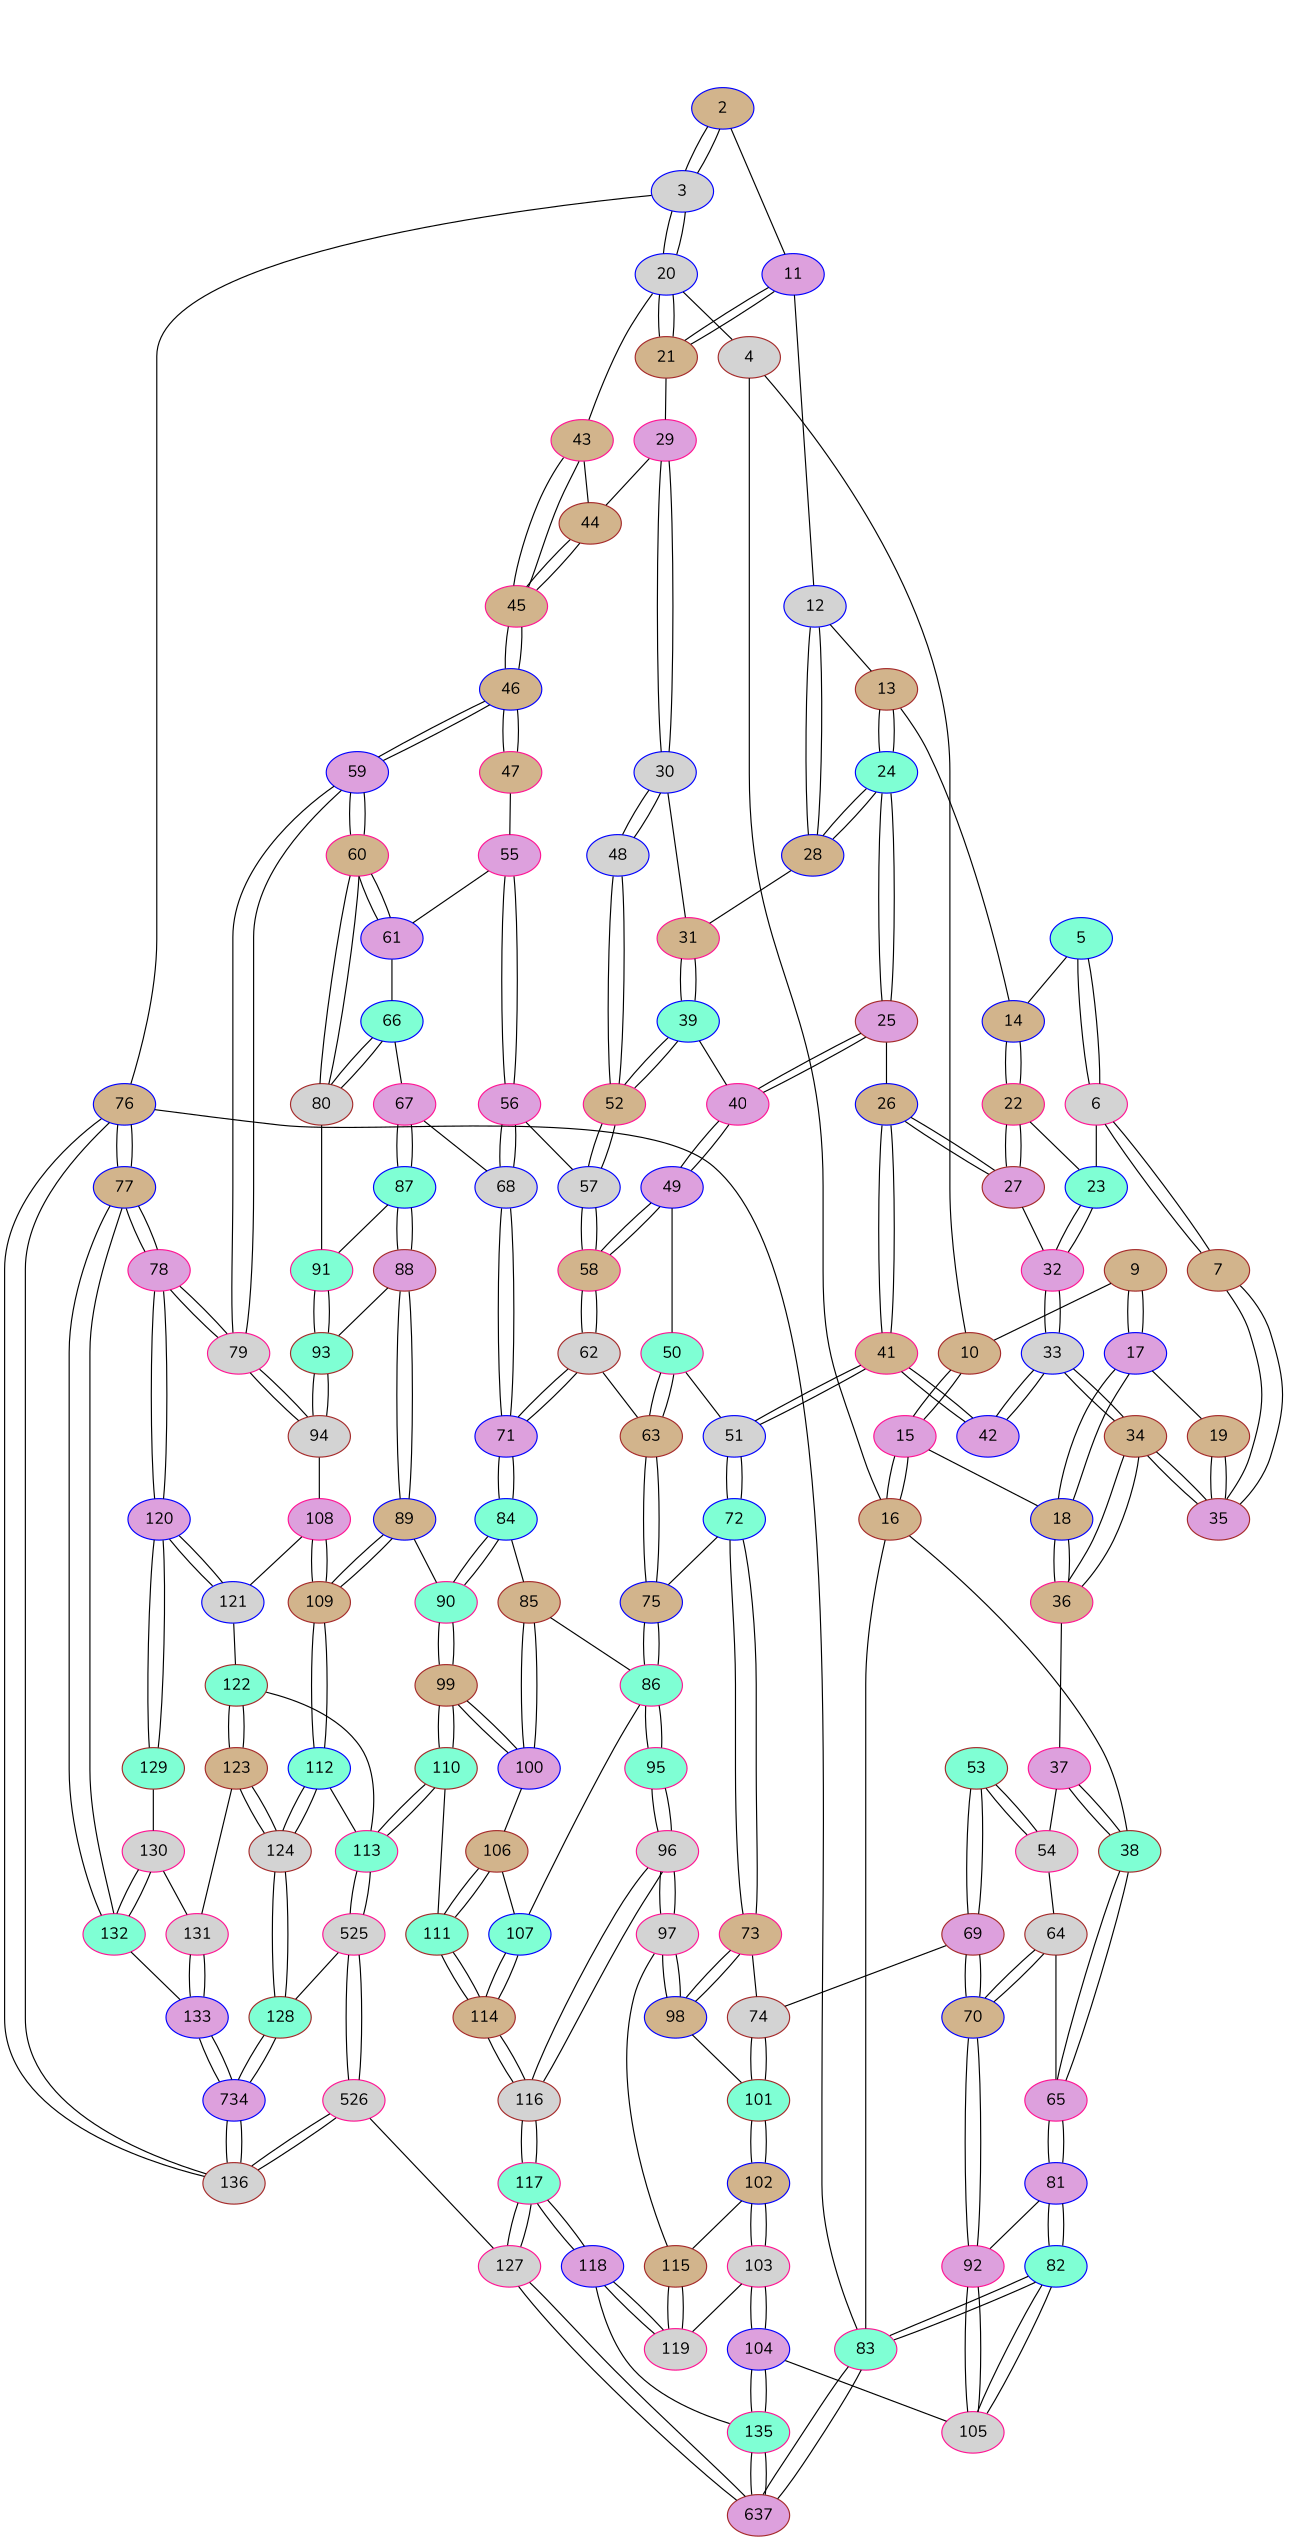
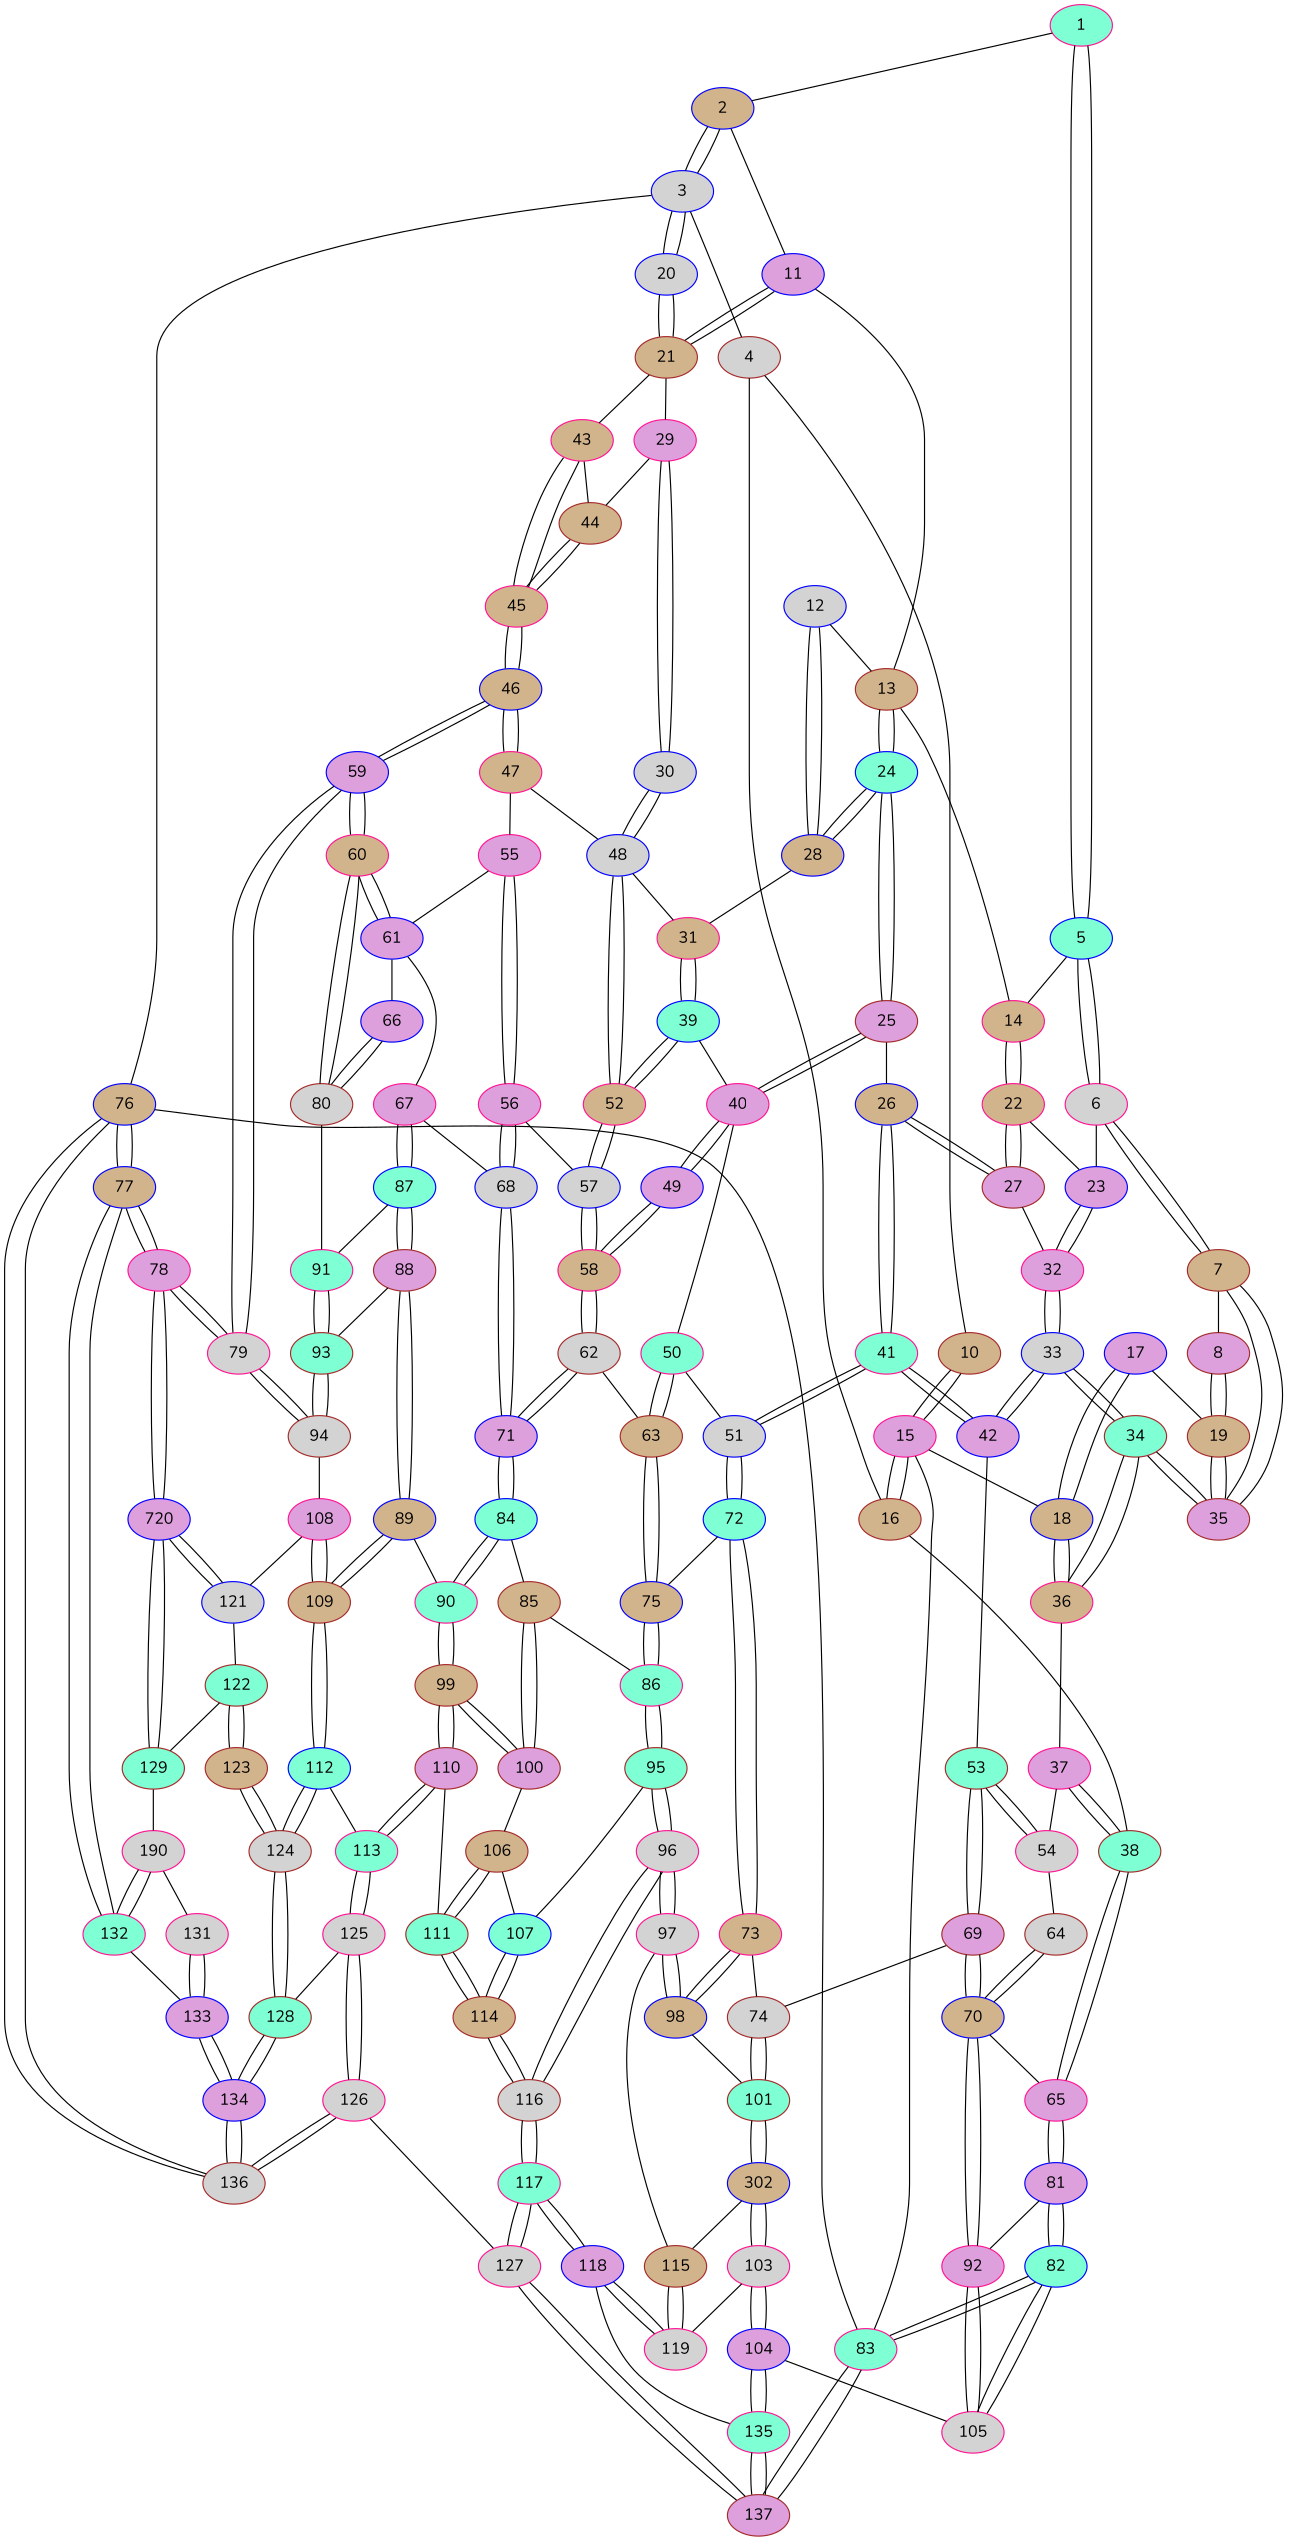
node "1": added
edge "20" -- "4": now "3" -- "4"
edge "20" -- "43": now "21" -- "43"
edge "11" -- "12": now "11" -- "13"
edge "47" -- "48": added
edge "30" -- "31": now "48" -- "31"
node "66": fillcolor aquamarine -> plum
node "14": color blue -> deeppink
edge "66" -- "67": now "61" -- "67"
node "23": fillcolor aquamarine -> plum
edge "49" -- "50": now "40" -- "50"
node "9": removed
node "41": fillcolor tan -> aquamarine
node "8": added
node "34": fillcolor tan -> aquamarine
node "120": label "120" -> "720"
edge "42" -- "53": added
edge "122" -- "113": now "122" -- "129"
node "110": fillcolor aquamarine -> plum
node "100": color blue -> brown
node "95": color deeppink -> brown
edge "86" -- "107": now "95" -- "107"
node "130": label "130" -> "190"
edge "123" -- "131": removed
node "525": label "525" -> "125"
edge "16" -- "83": now "15" -- "83"
edge "64" -- "65": now "70" -- "65"
node "734": label "734" -> "134"
node "526": label "526" -> "126"
node "102": label "102" -> "302"
node "637": label "637" -> "137"
